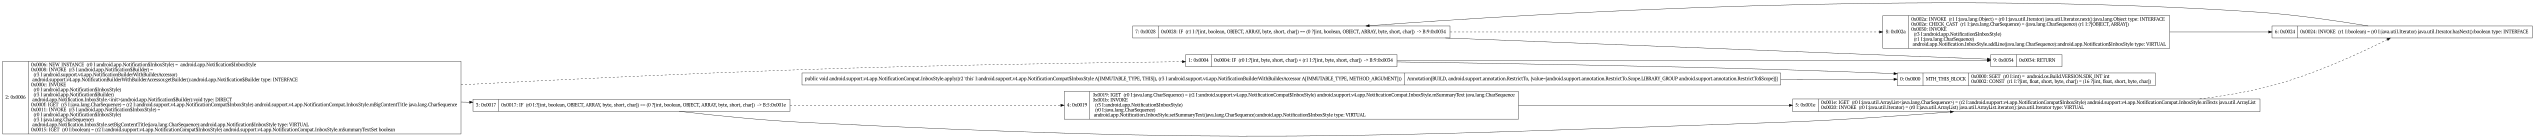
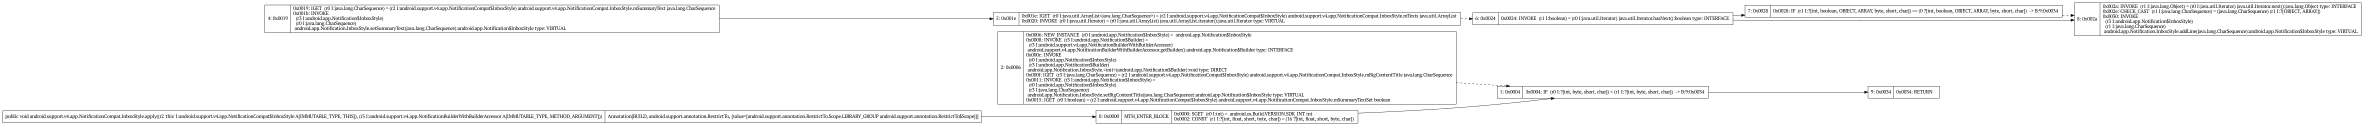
edge "8: 0x002a" -> "6: 0x0024": reversed
edge "7: 0x0028" -> "9: 0x0034": removed
edge "1: 0x0004" -> "0: 0x0000": reversed
node "0: 0x0000": text "MTH_THIS_BLOCK" -> "MTH_ENTER_BLOCK"
node "3: 0x0017": removed
